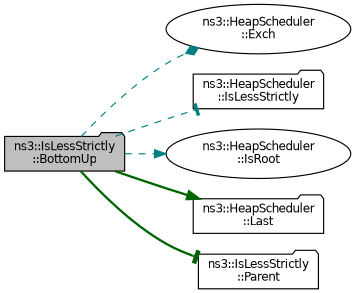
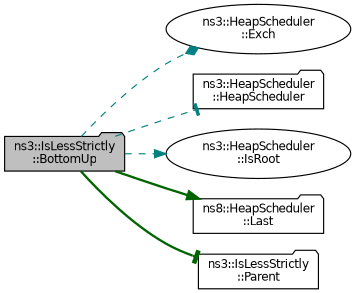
node "ns3::HeapScheduler ::IsLessStrictly": label "ns3::HeapScheduler ::IsLessStrictly" -> "ns3::HeapScheduler ::HeapScheduler"
node "ns3::HeapScheduler ::Last": label "ns3::HeapScheduler ::Last" -> "ns8::HeapScheduler ::Last"
